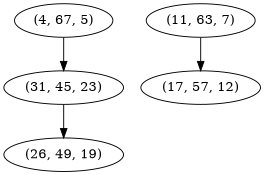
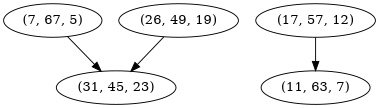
node "(4, 67, 5)": label "(4, 67, 5)" -> "(7, 67, 5)"
edge "(11, 63, 7)" -> "(17, 57, 12)": reversed
edge "(31, 45, 23)" -> "(26, 49, 19)": reversed
